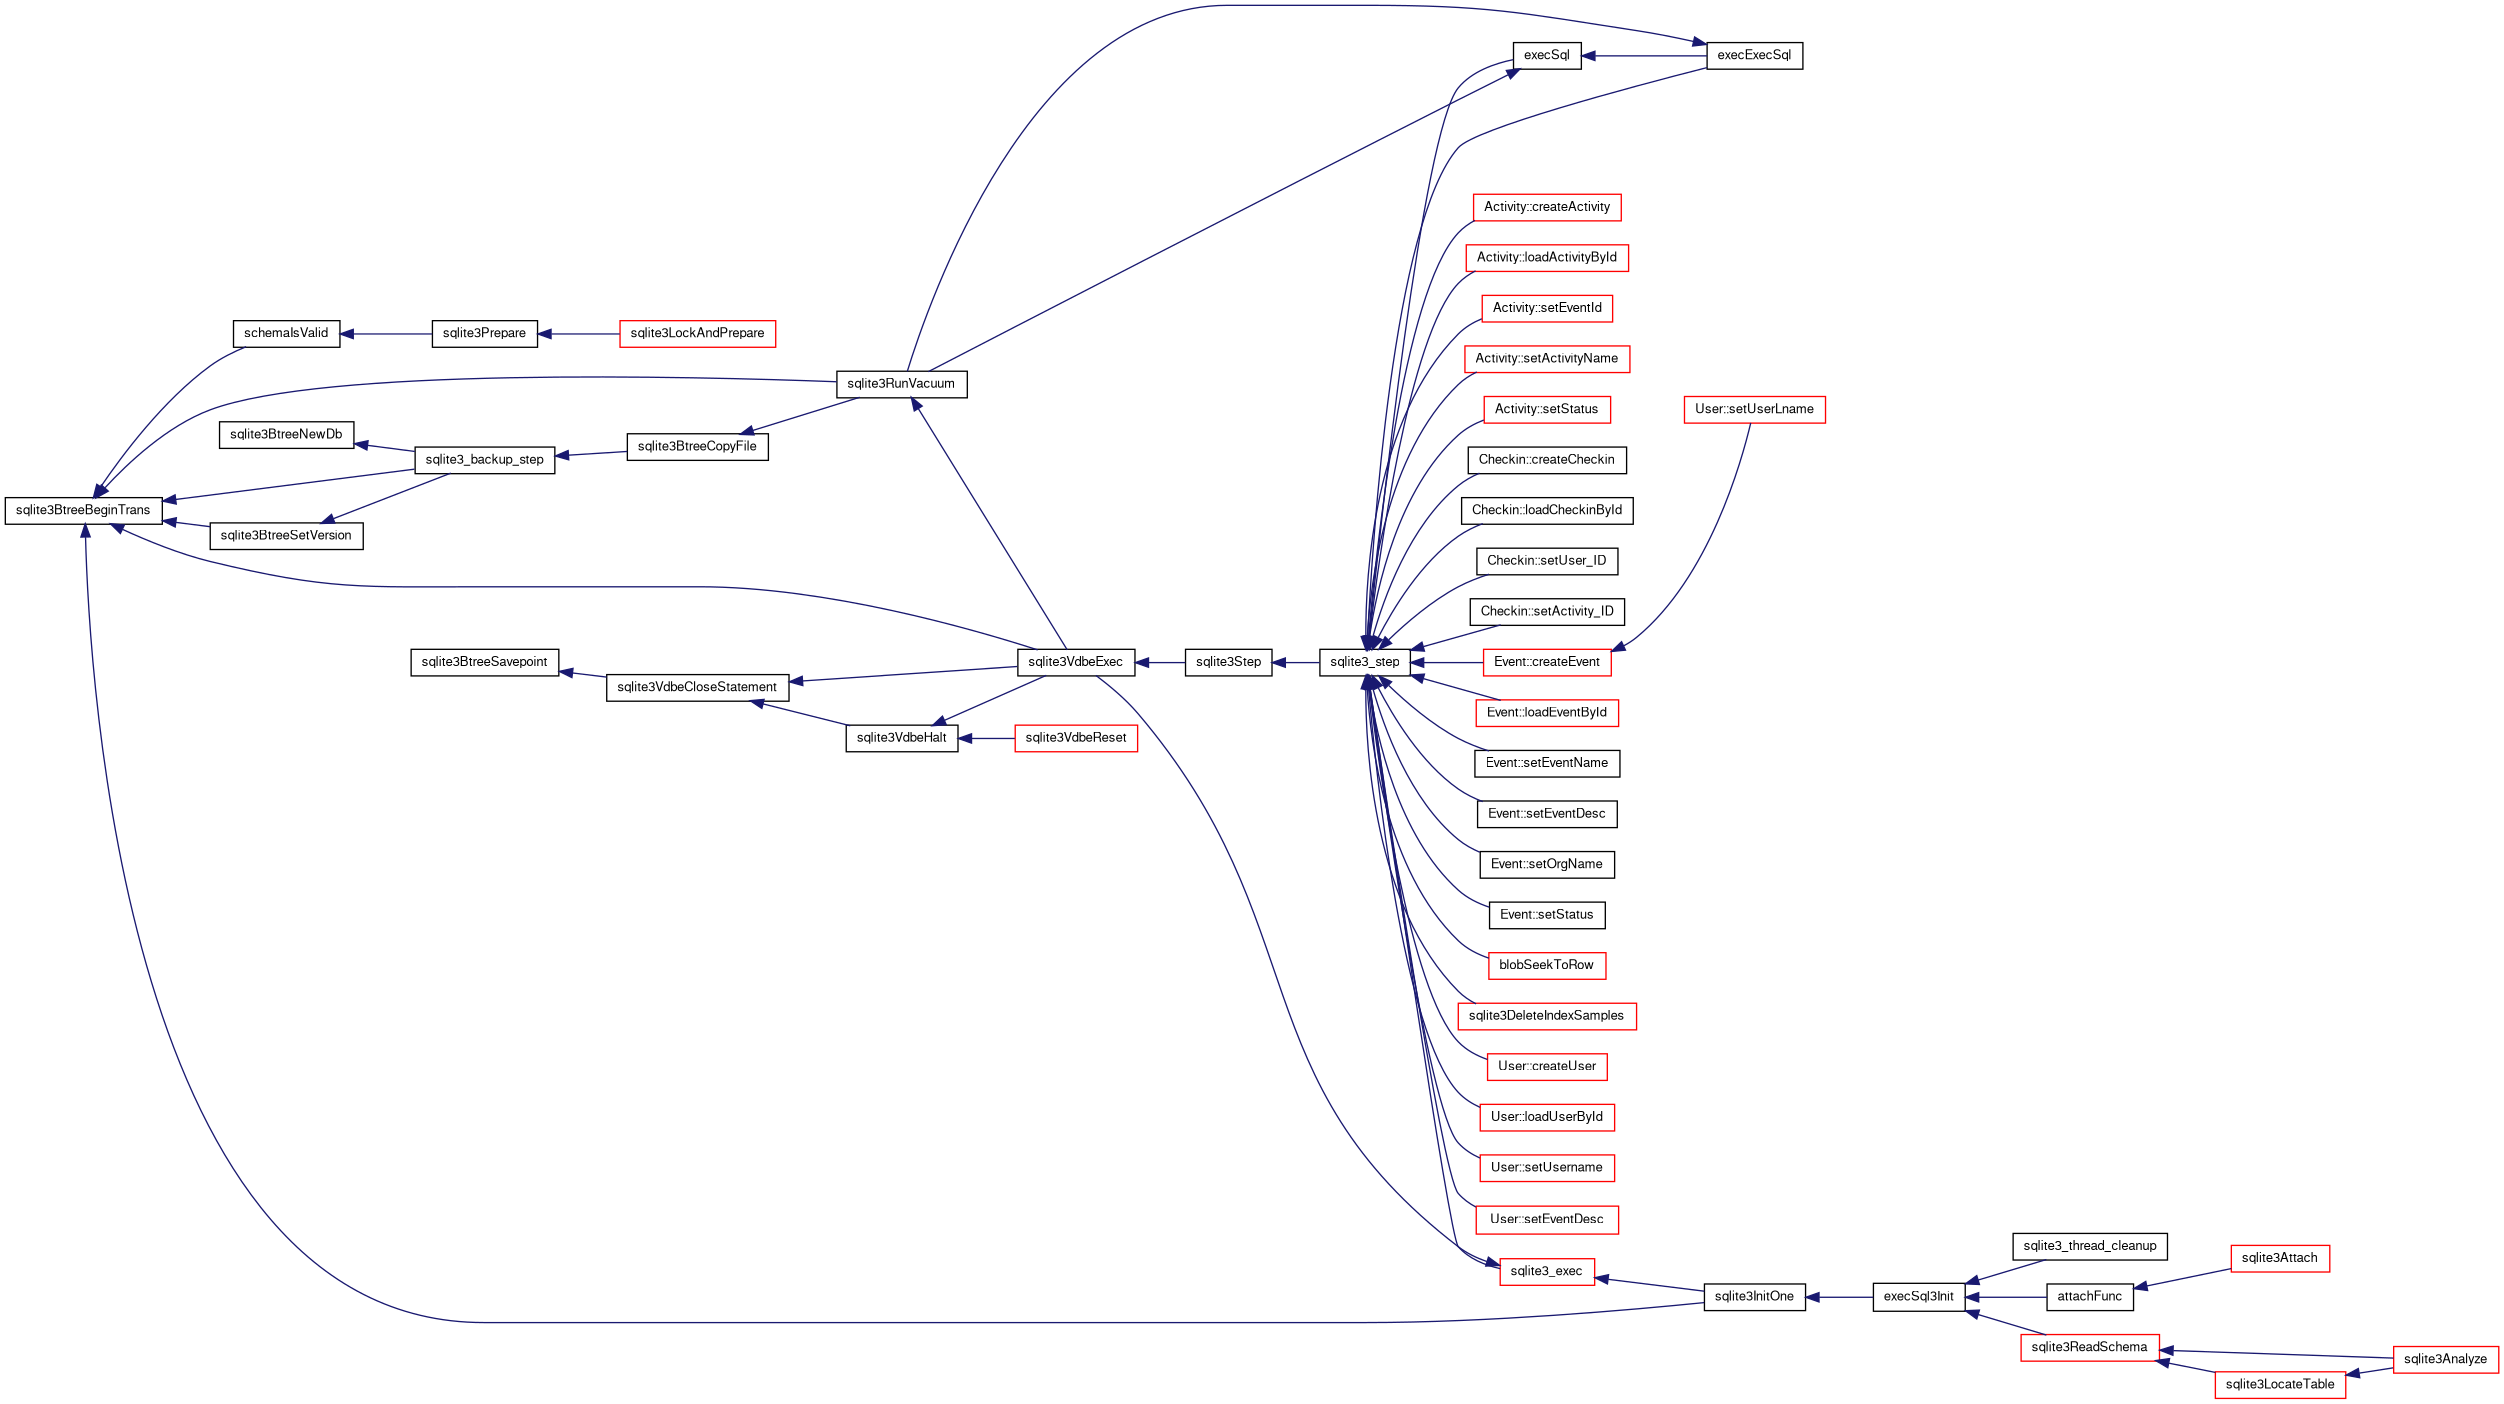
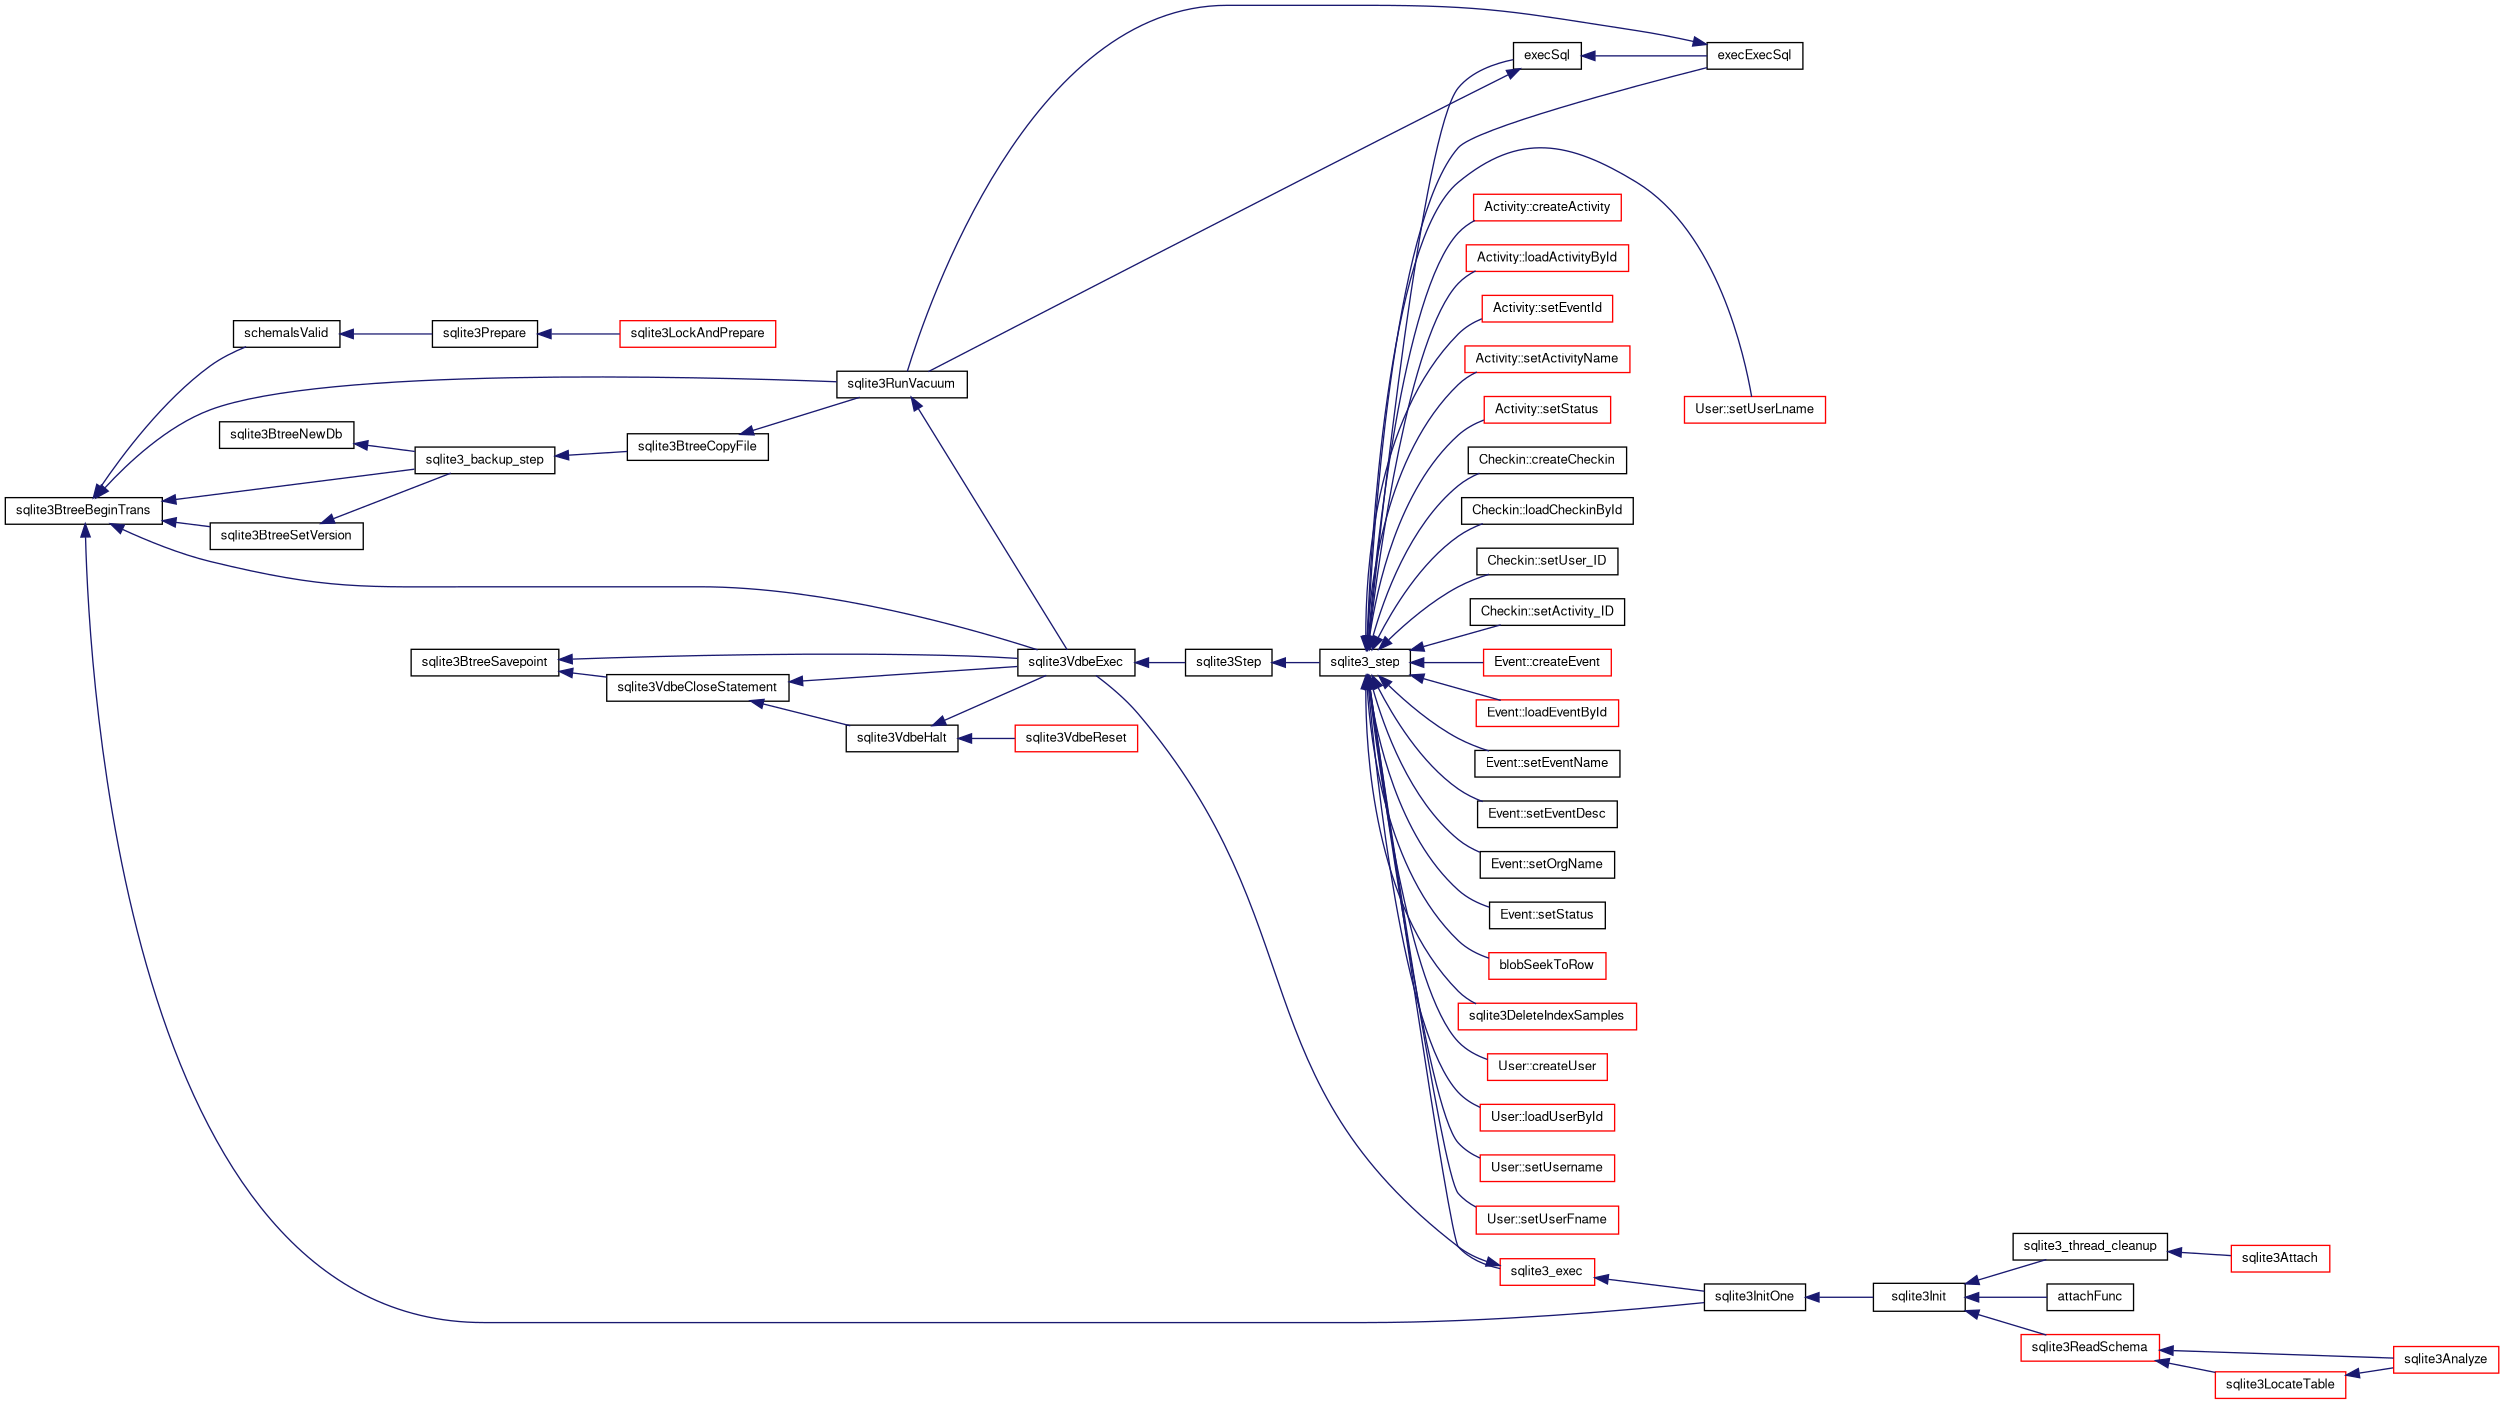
edge "User::setUserLname" -> "Event::createEvent": now "User::setUserLname" -> "sqlite3_step"
edge "sqlite3VdbeExec" -> "sqlite3BtreeSavepoint": added
node "User::setEventDesc": label "User::setEventDesc" -> "User::setUserFname"
edge "sqlite3Attach" -> "attachFunc": now "sqlite3Attach" -> "sqlite3_thread_cleanup"
node "execSql3Init": label "execSql3Init" -> "sqlite3Init"
